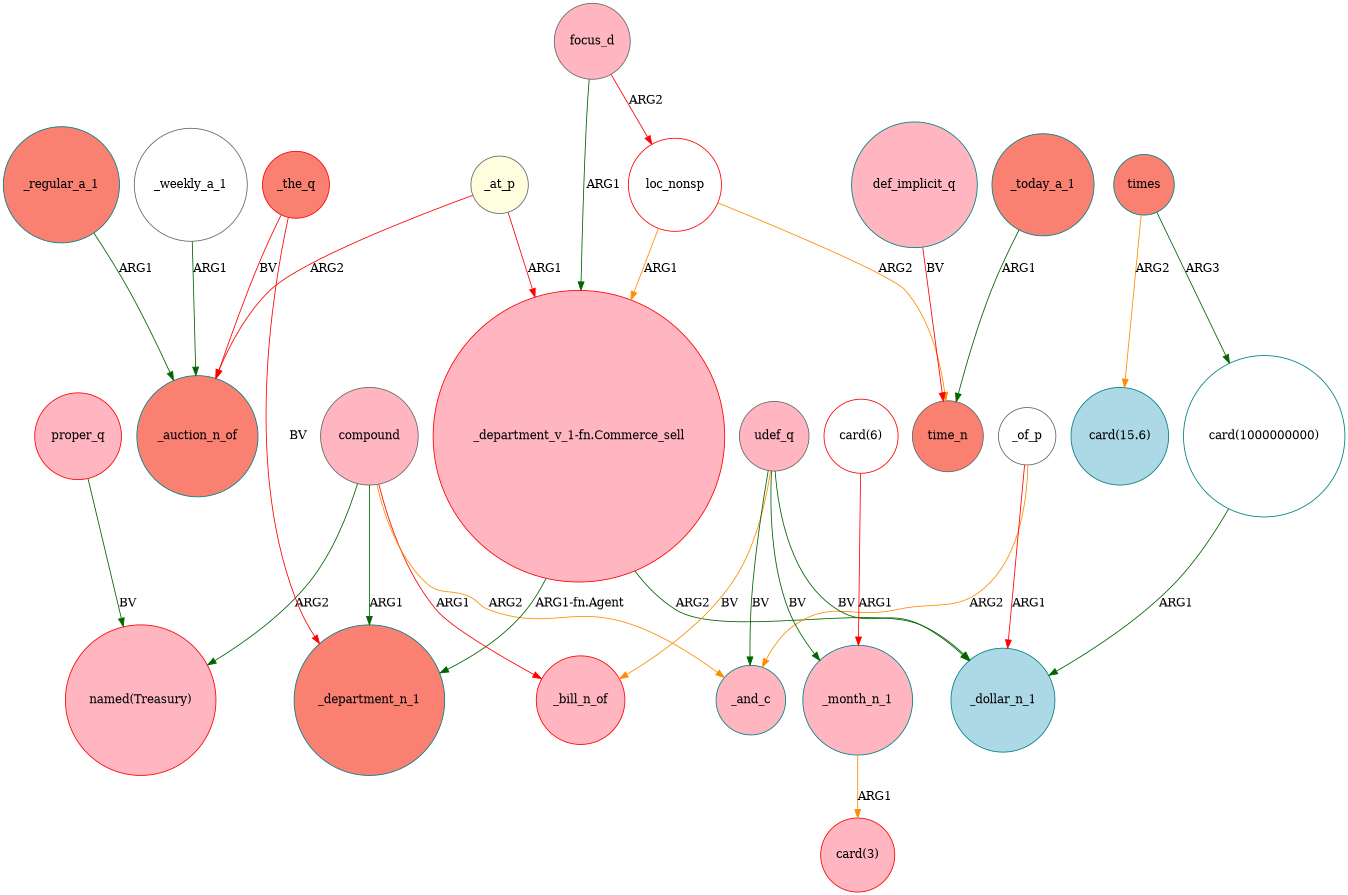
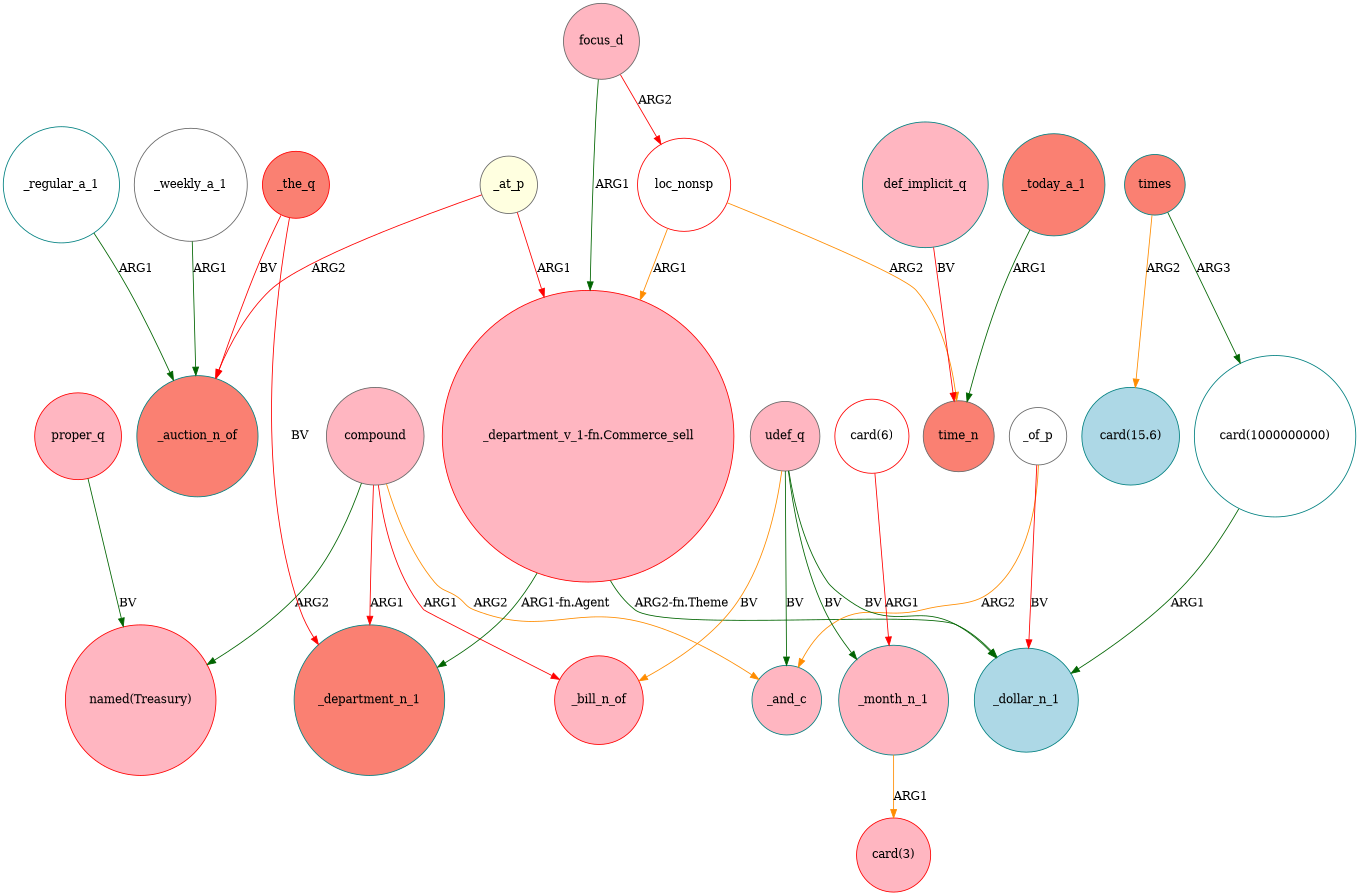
node "_regular_a_1": fillcolor salmon -> white
edge "compound" -> "_department_n_1": color darkgreen -> red
edge "_department_v_1-fn.Commerce_sell" -> "_dollar_n_1": label "ARG2" -> "ARG2-fn.Theme"
edge "_of_p" -> "_dollar_n_1": label "ARG1" -> "BV"
